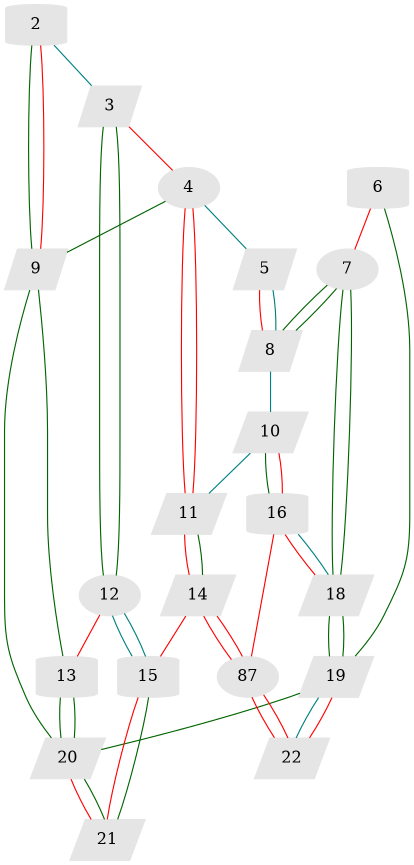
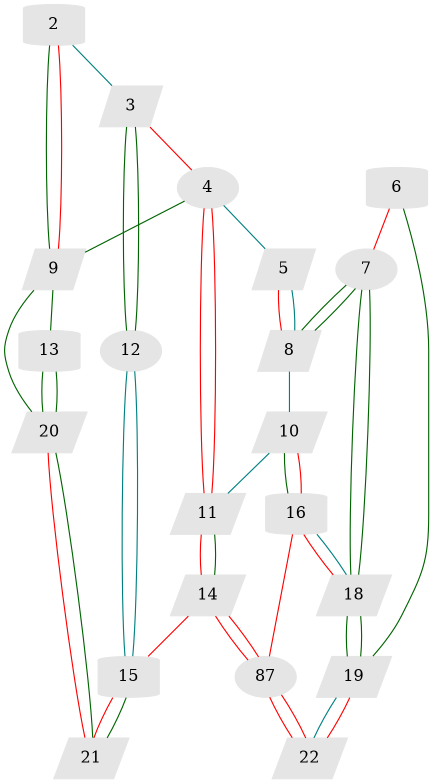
edge "12" -- "13": removed
edge "19" -- "20": removed
